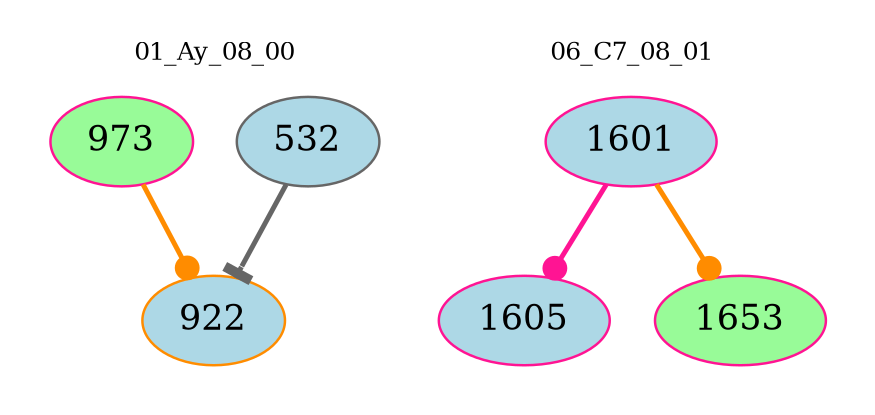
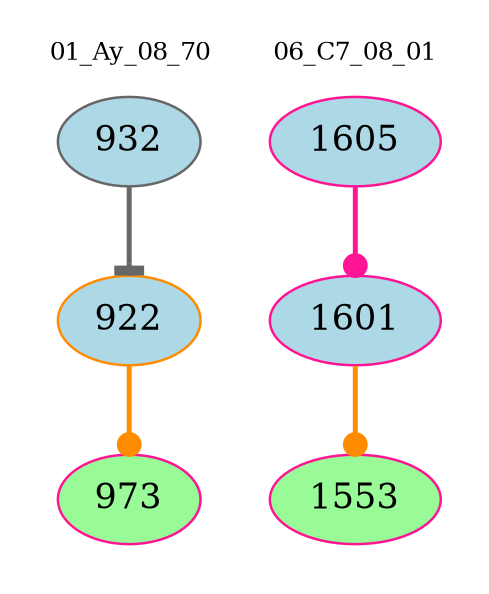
cluster "01_Ay_08_00": label "01_Ay_08_00" -> "01_Ay_08_70"
node "532": label "532" -> "932"
edge "973" -> "922": reversed
edge "1601" -> "1605": reversed
node "1653": label "1653" -> "1553"
